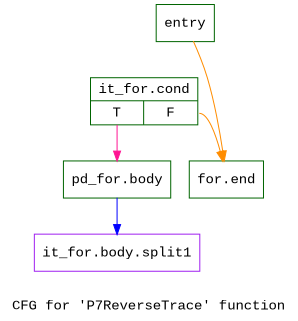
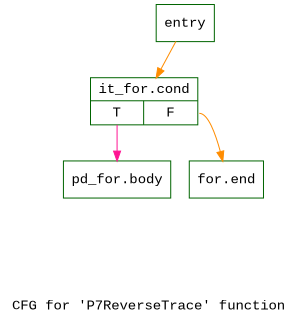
edge "entry" -> "for.end": now "entry" -> "it_for.cond"
node "it_for.body.split1": removed
